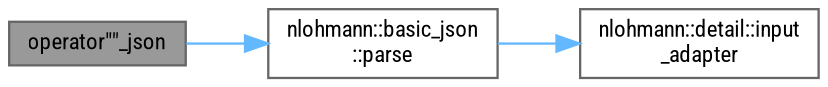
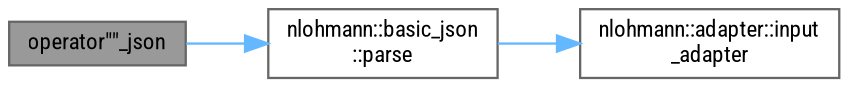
node "nlohmann::detail::input _adapter": label "nlohmann::detail::input _adapter" -> "nlohmann::adapter::input _adapter"
